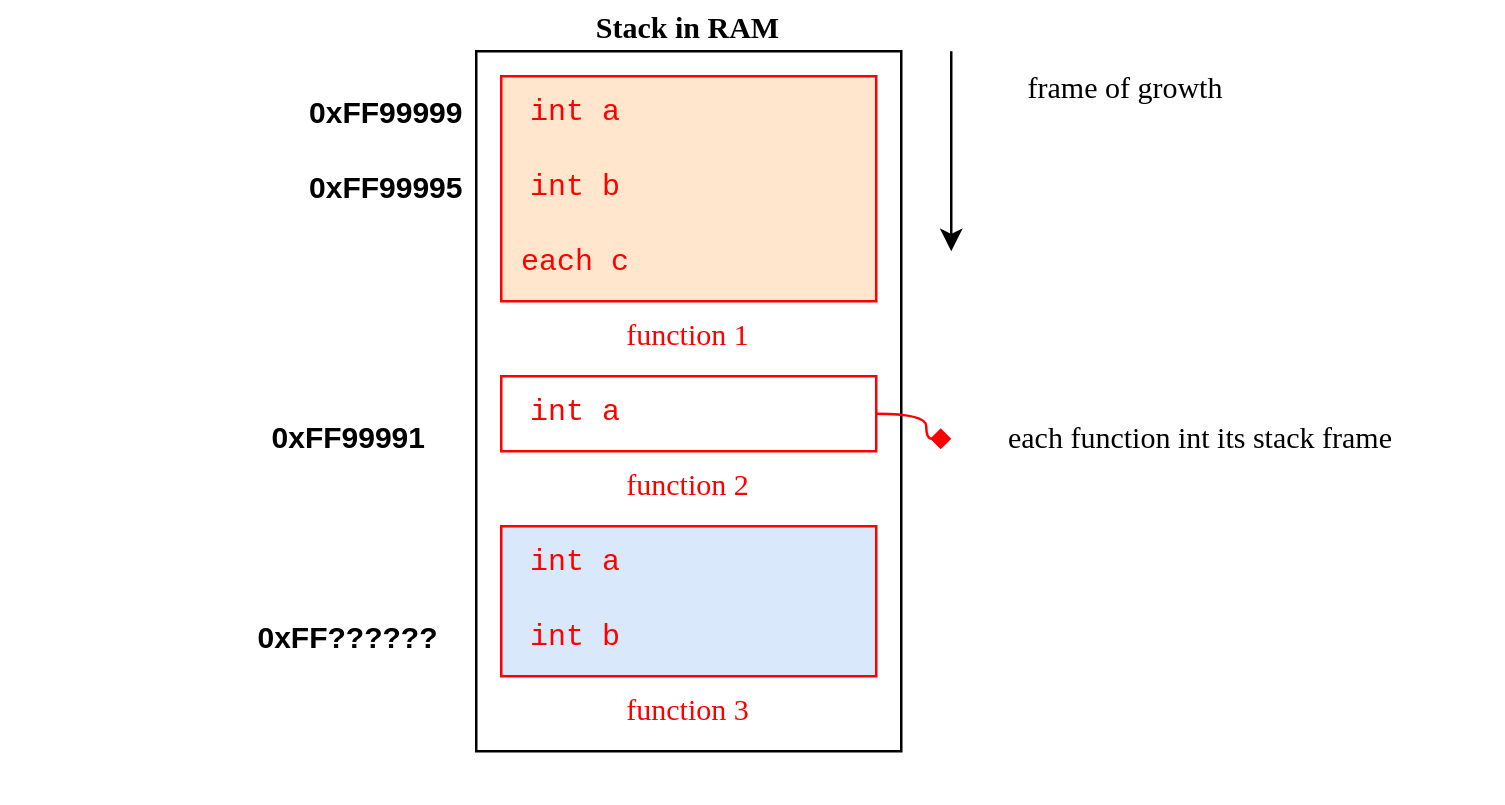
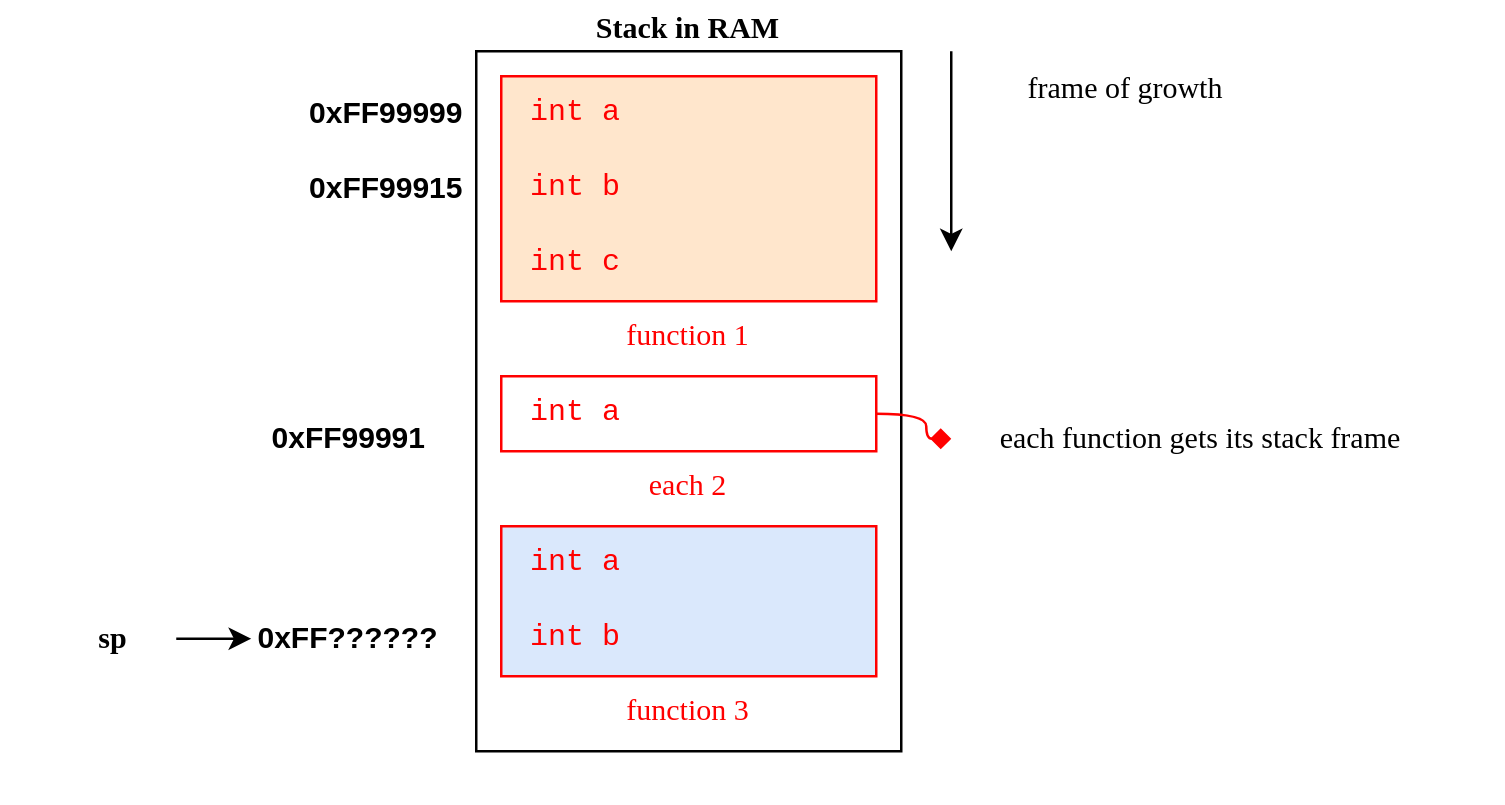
node "0xFF99995": label "0xFF99995" -> "0xFF99915"
node "each c": label "each c" -> "int c"
node "each function int its stack frame": label "each function int its stack frame" -> "each function gets its stack frame"
node "function 2": label "function 2" -> "each 2"
node "sp": added
edge "sp" -> "0xFF??????": added
